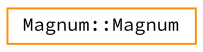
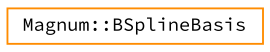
node "Magnum::Magnum": label "Magnum::Magnum" -> "Magnum::BSplineBasis"
